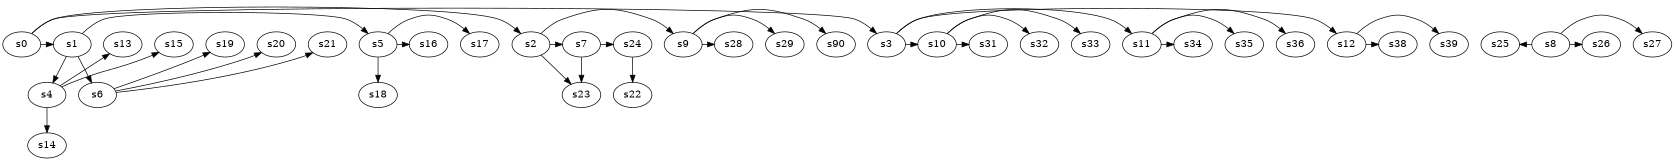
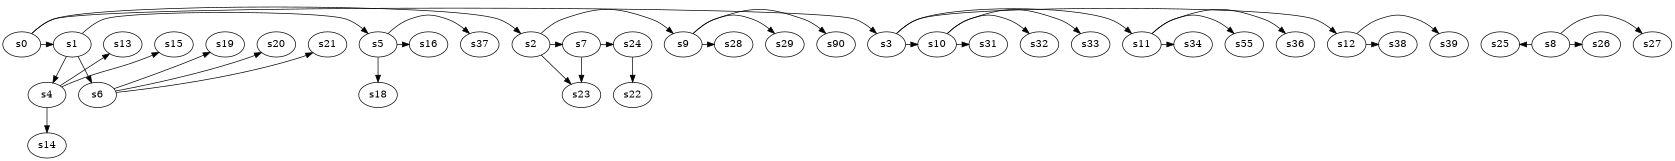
node "s17": label "s17" -> "s37"
node "s35": label "s35" -> "s55"
